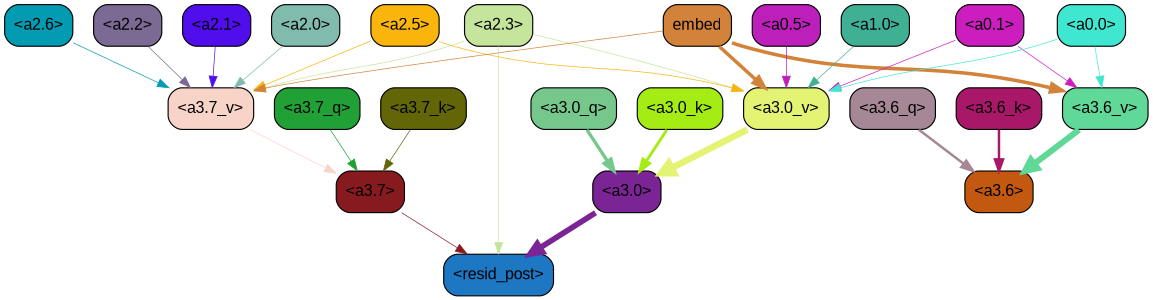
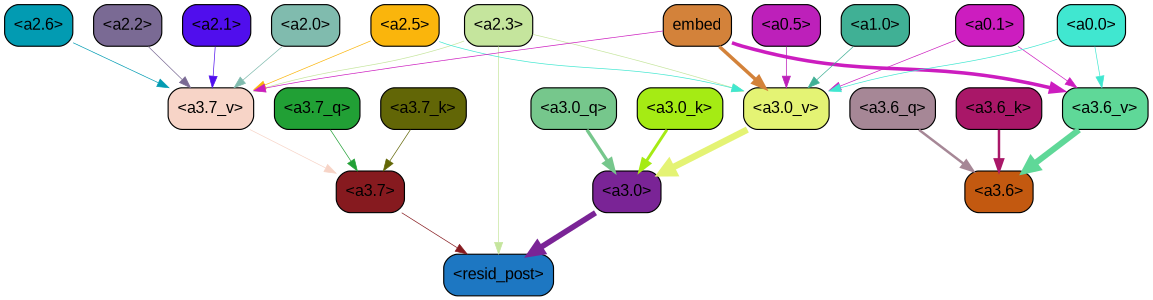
edge "embed" -> "<a3.7_v>": color #d3823a -> #cc1dbf
edge "<a2.5>" -> "<a3.0_v>": color #fab50c -> #40e7d0
edge "embed" -> "<a3.6_v>": color #d3823a -> #cc1dbf
